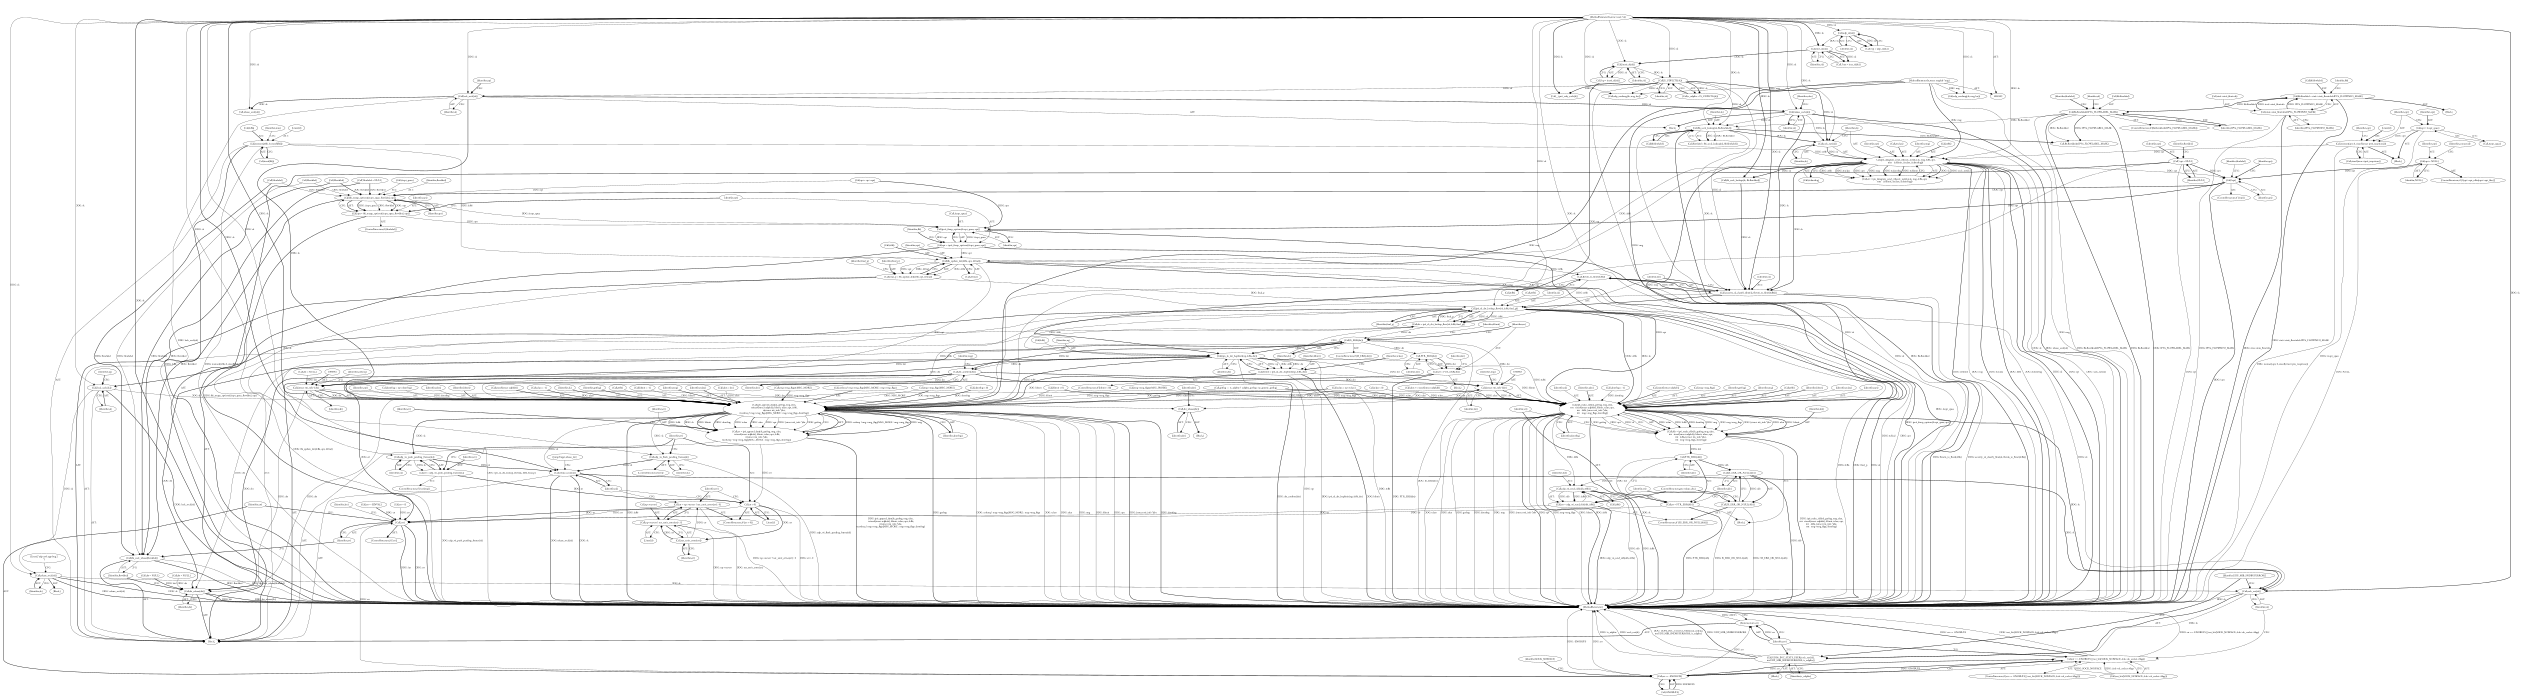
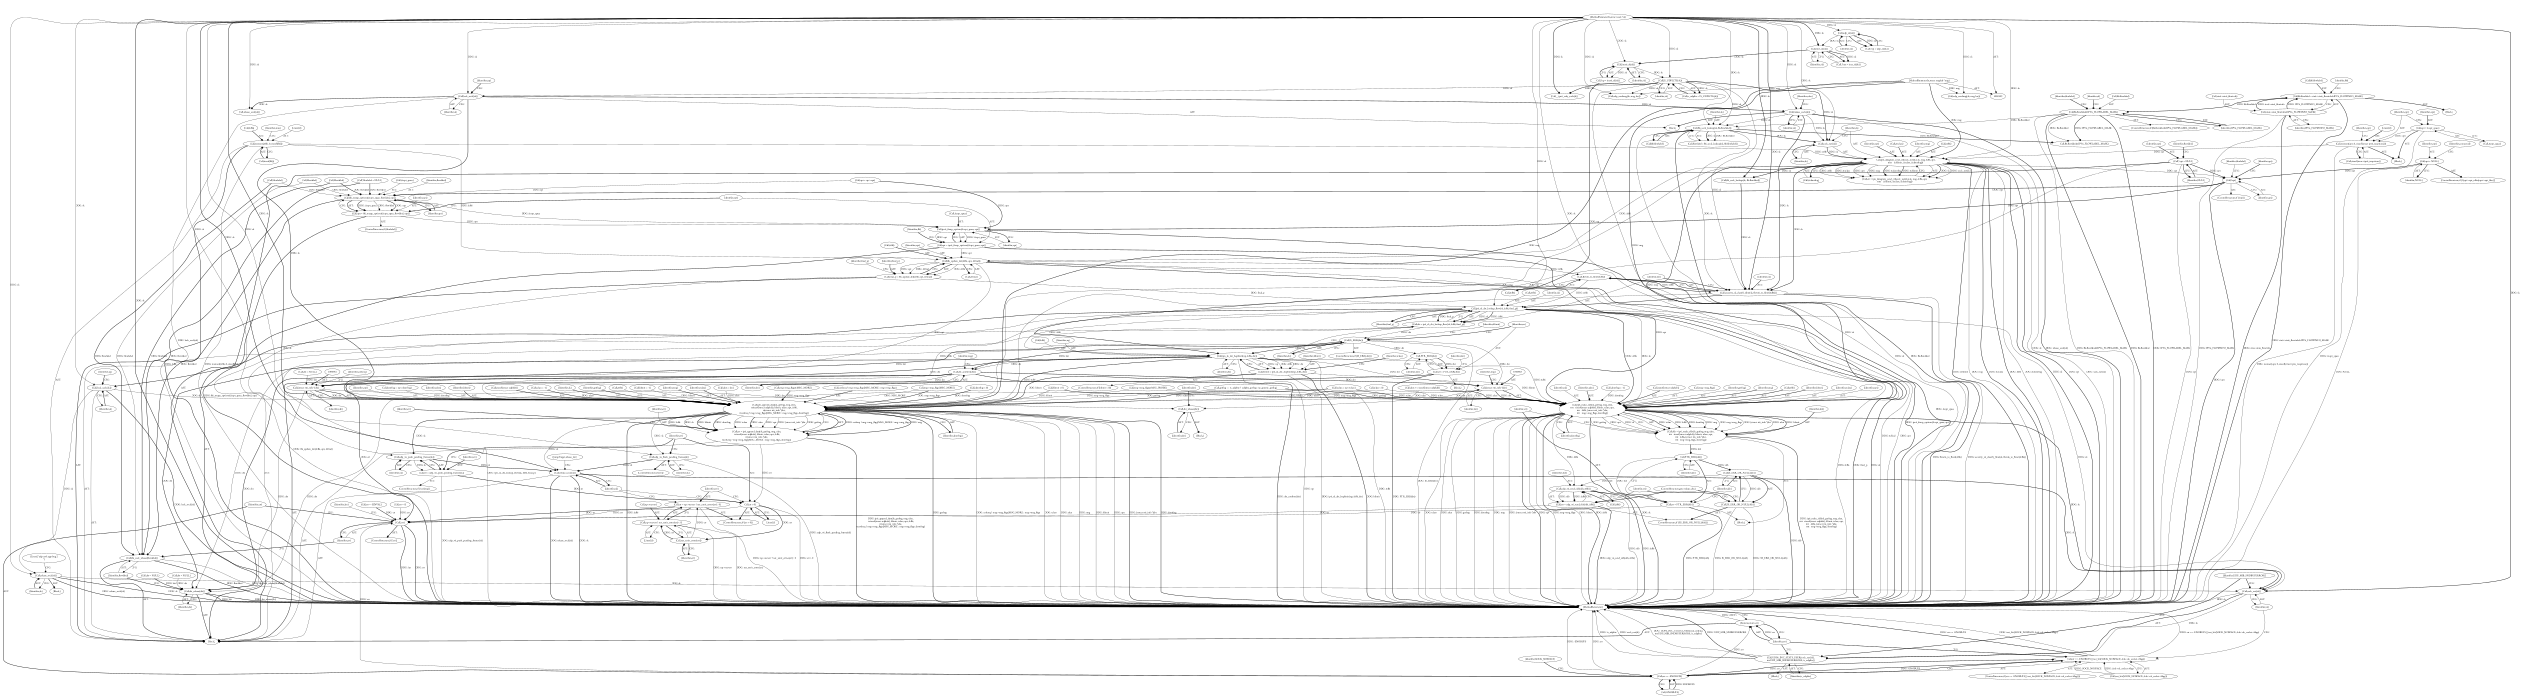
edge "(MethodParameterIn,struct msghdr *msg)" -> "(MethodReturn,int)": removed, label "DDG: msg"
